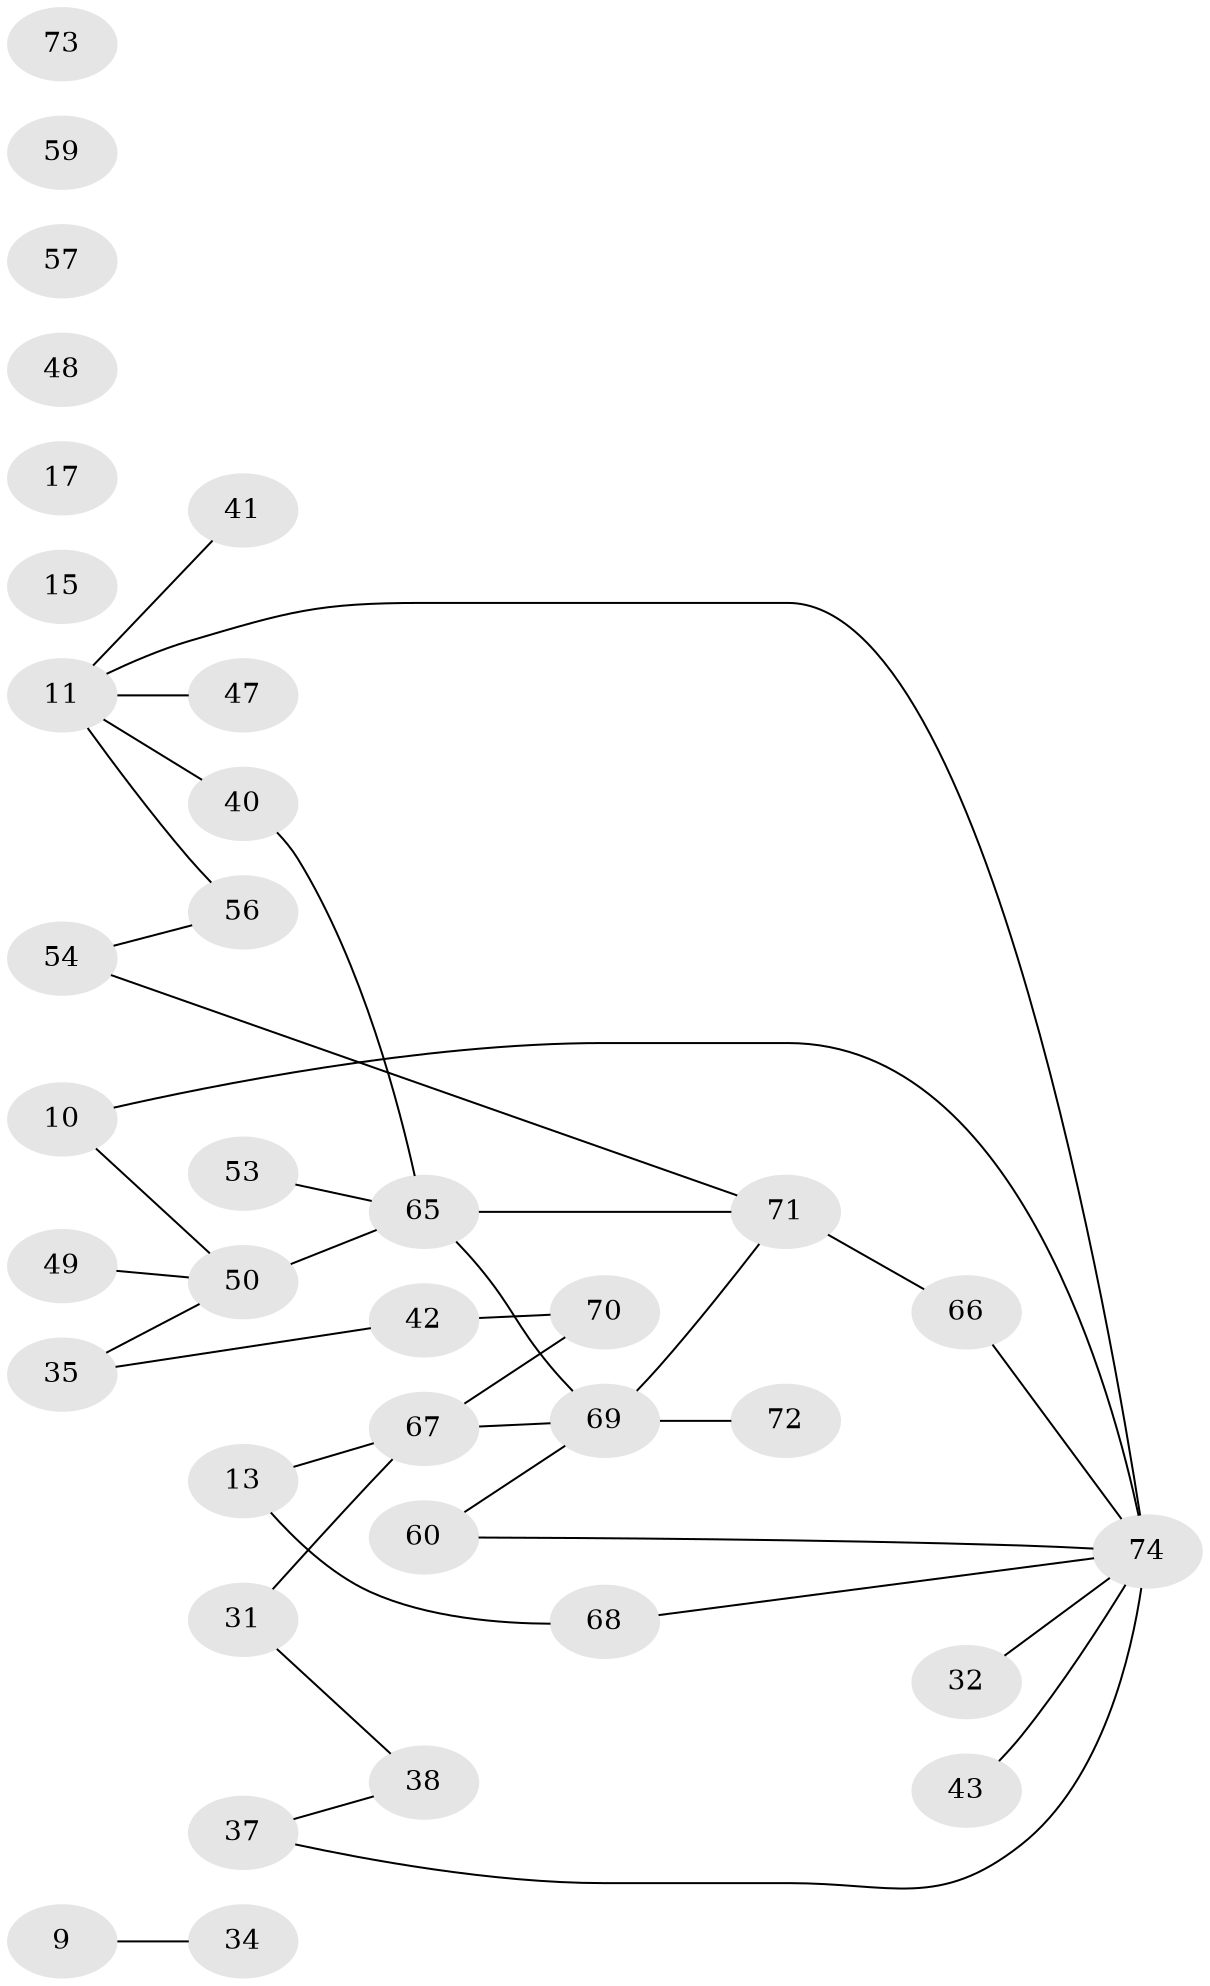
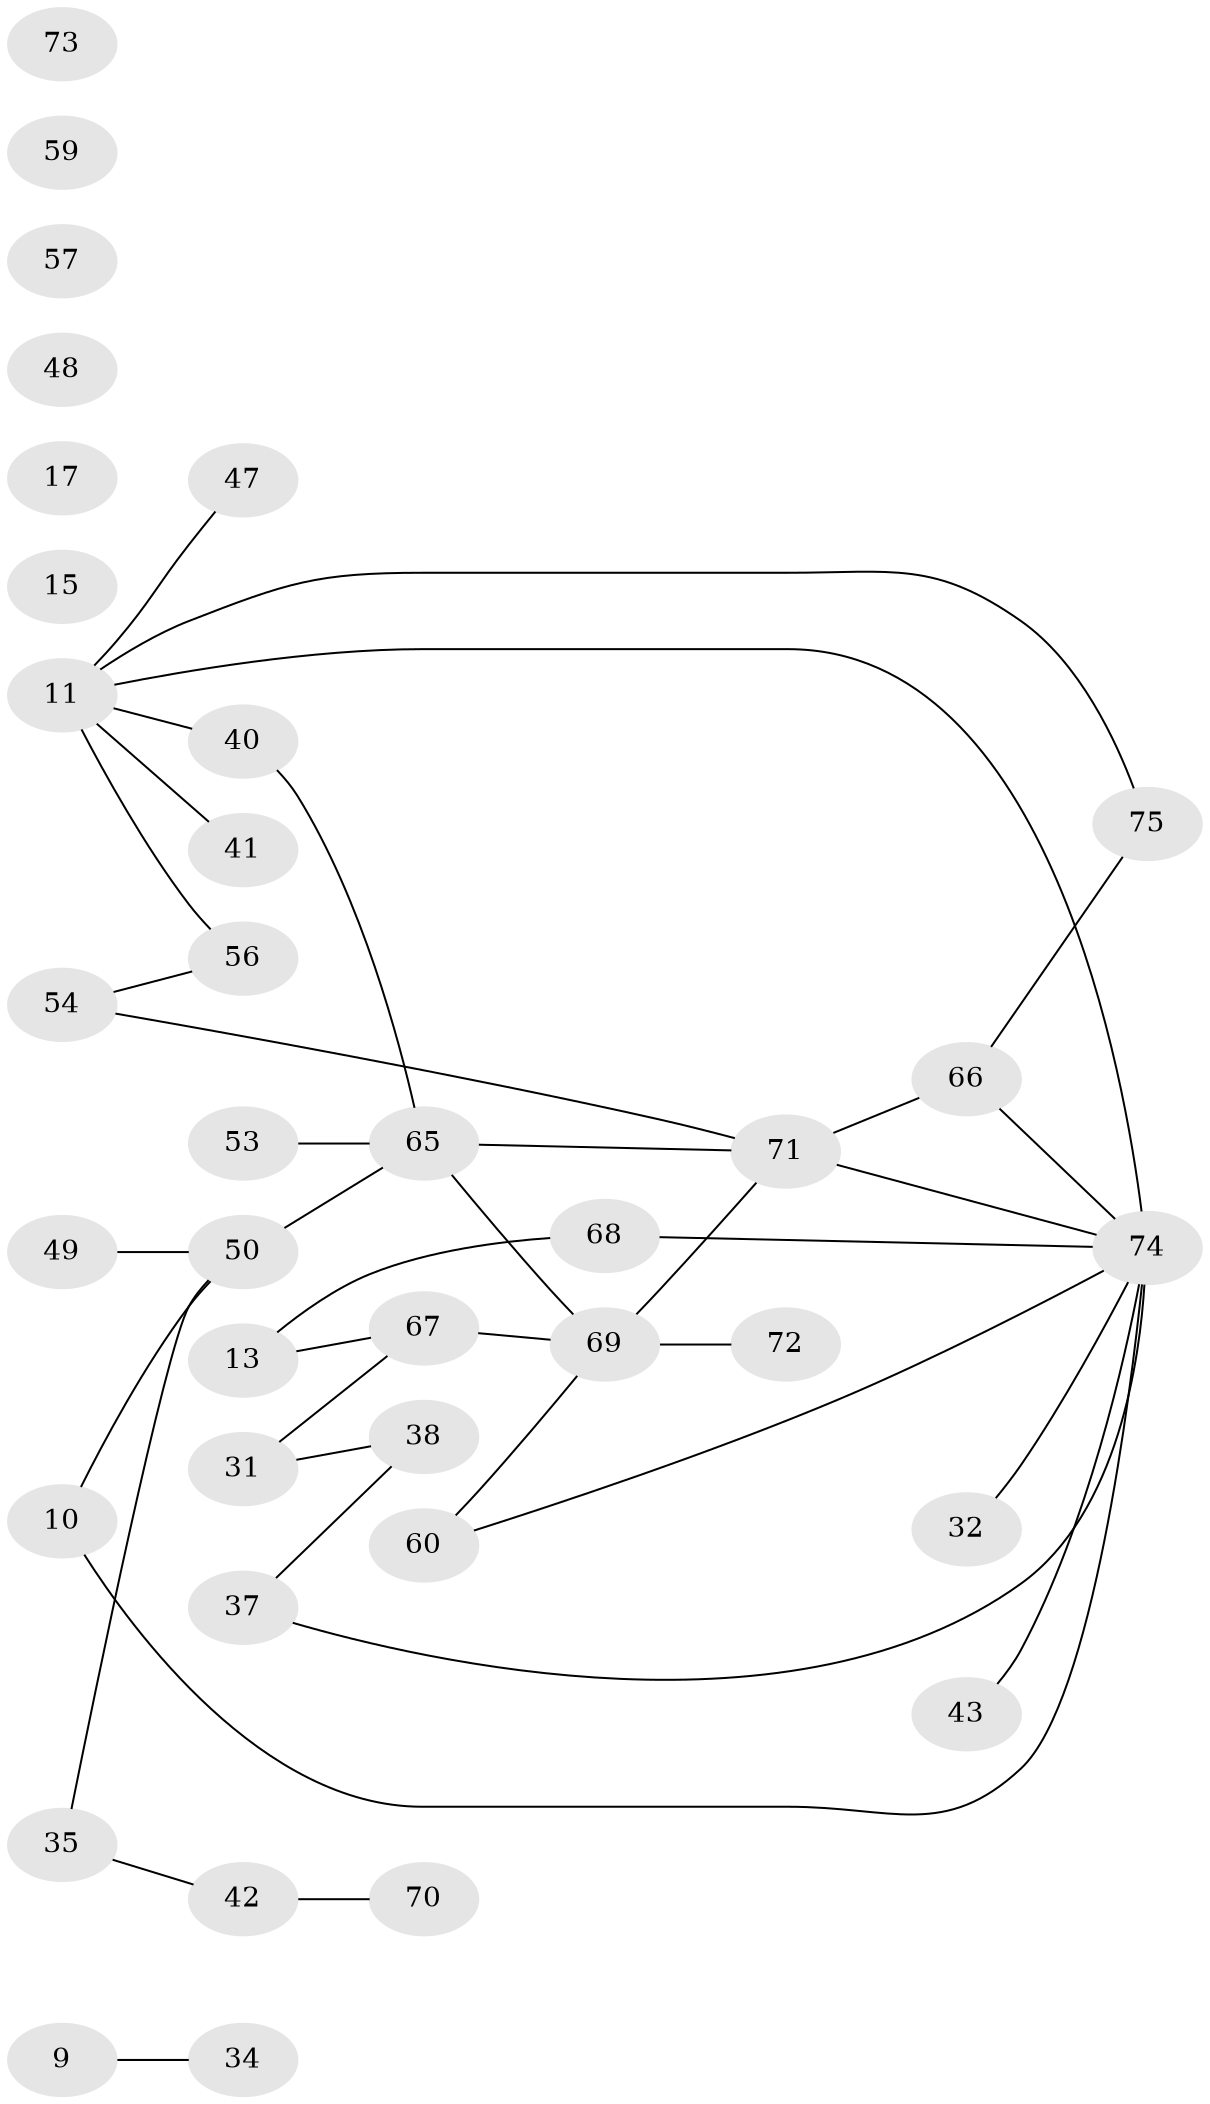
node "75": added
edge "71" -- "74": added
edge "70" -- "67": removed
